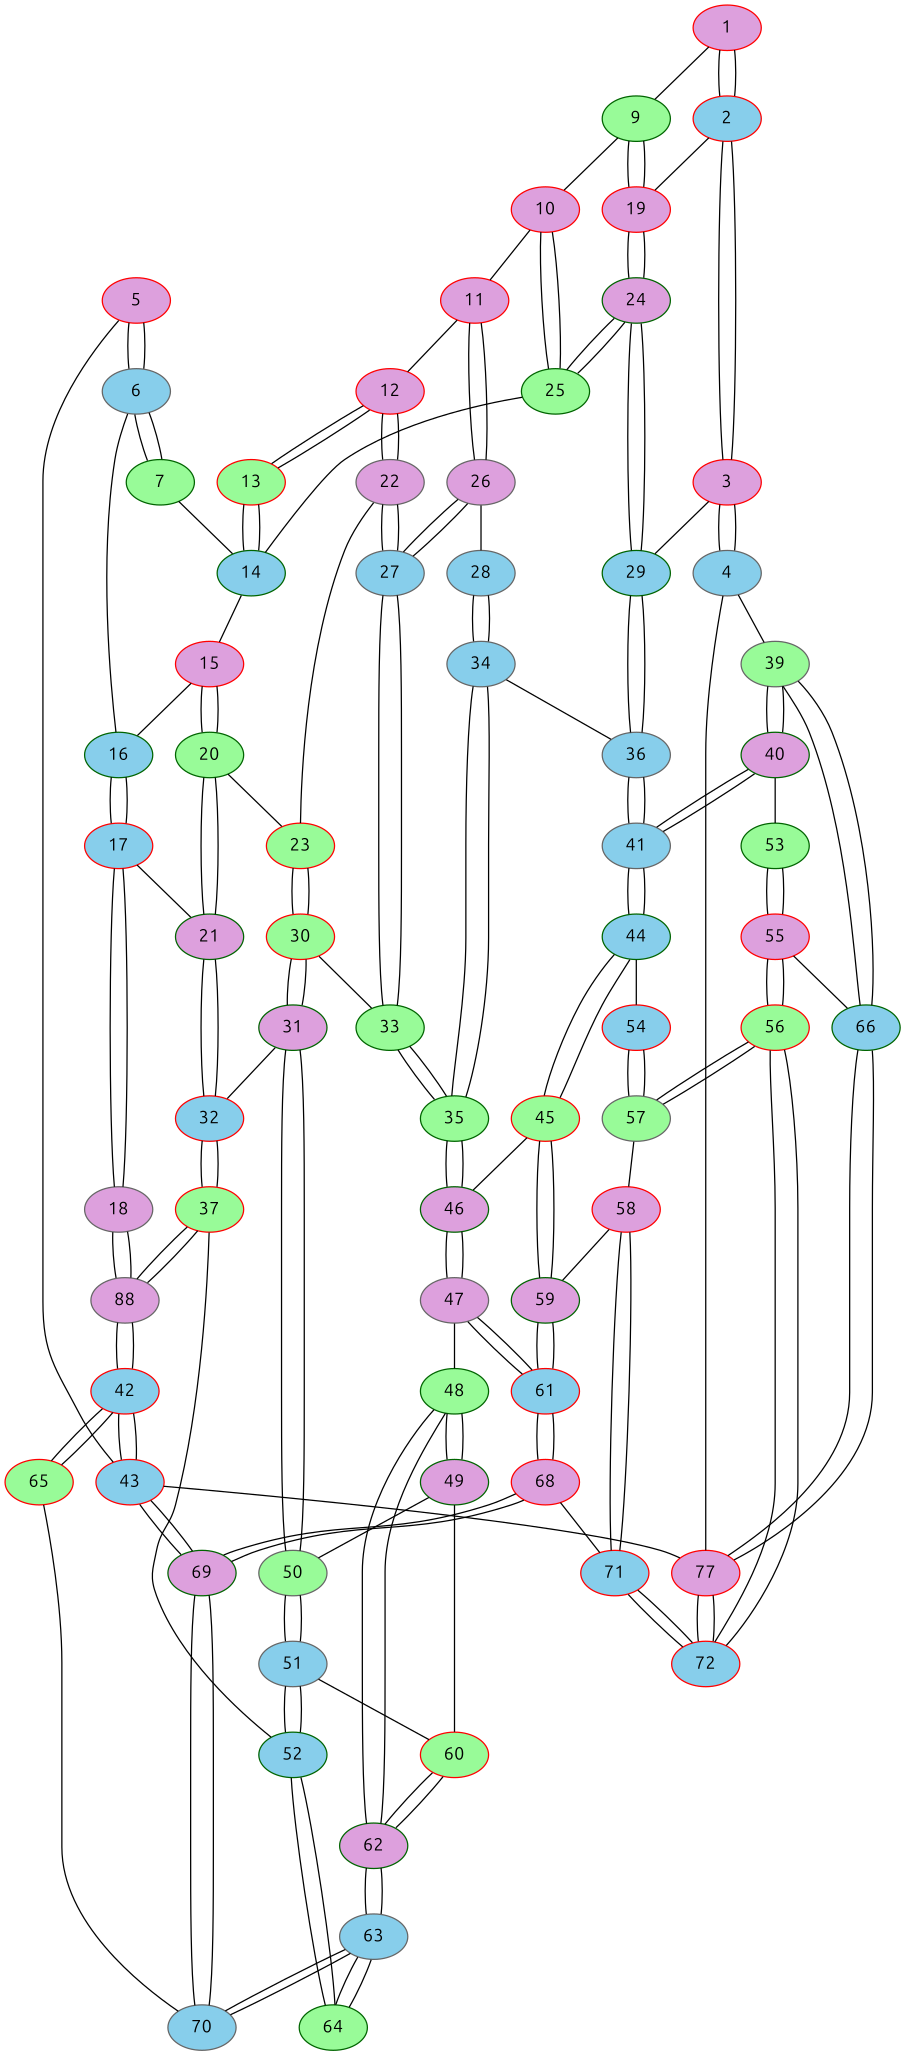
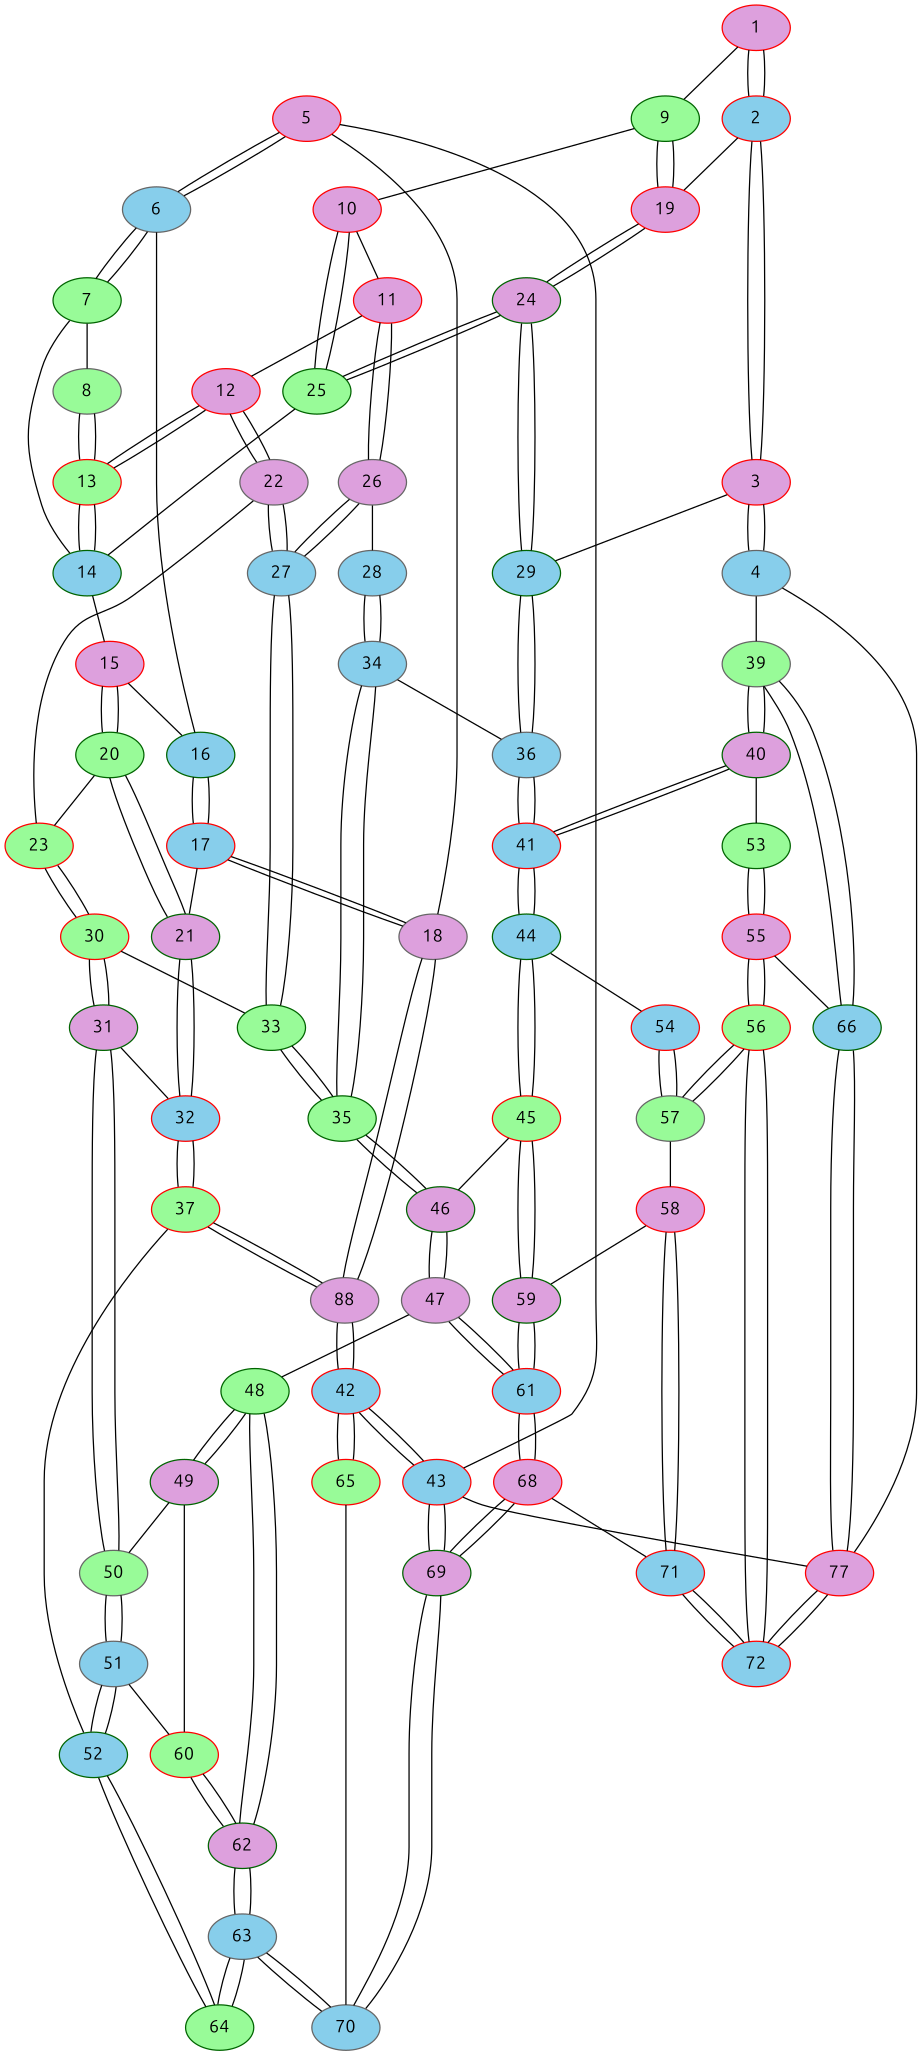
node "8": added
edge "5" -- "18": added
node "41": color gray40 -> red
